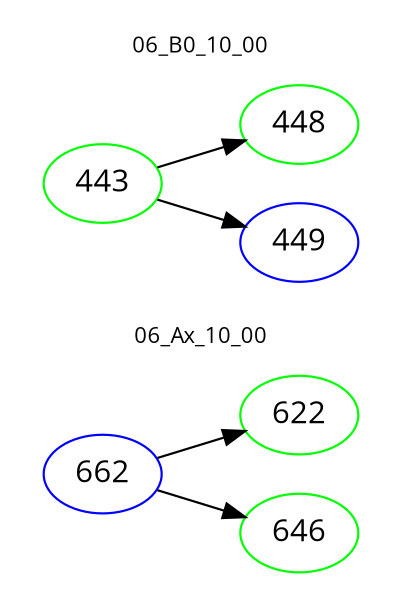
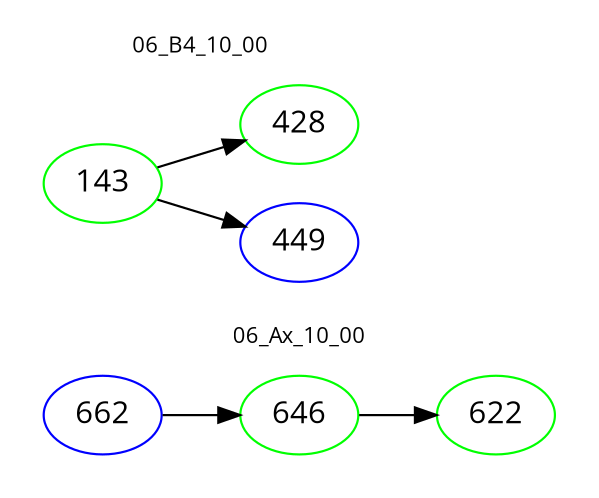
cluster "06_B0_10_00": label "06_B0_10_00" -> "06_B4_10_00"
node "448": label "448" -> "428"
node "443": label "443" -> "143"
edge "662" -> "622": now "646" -> "622"
